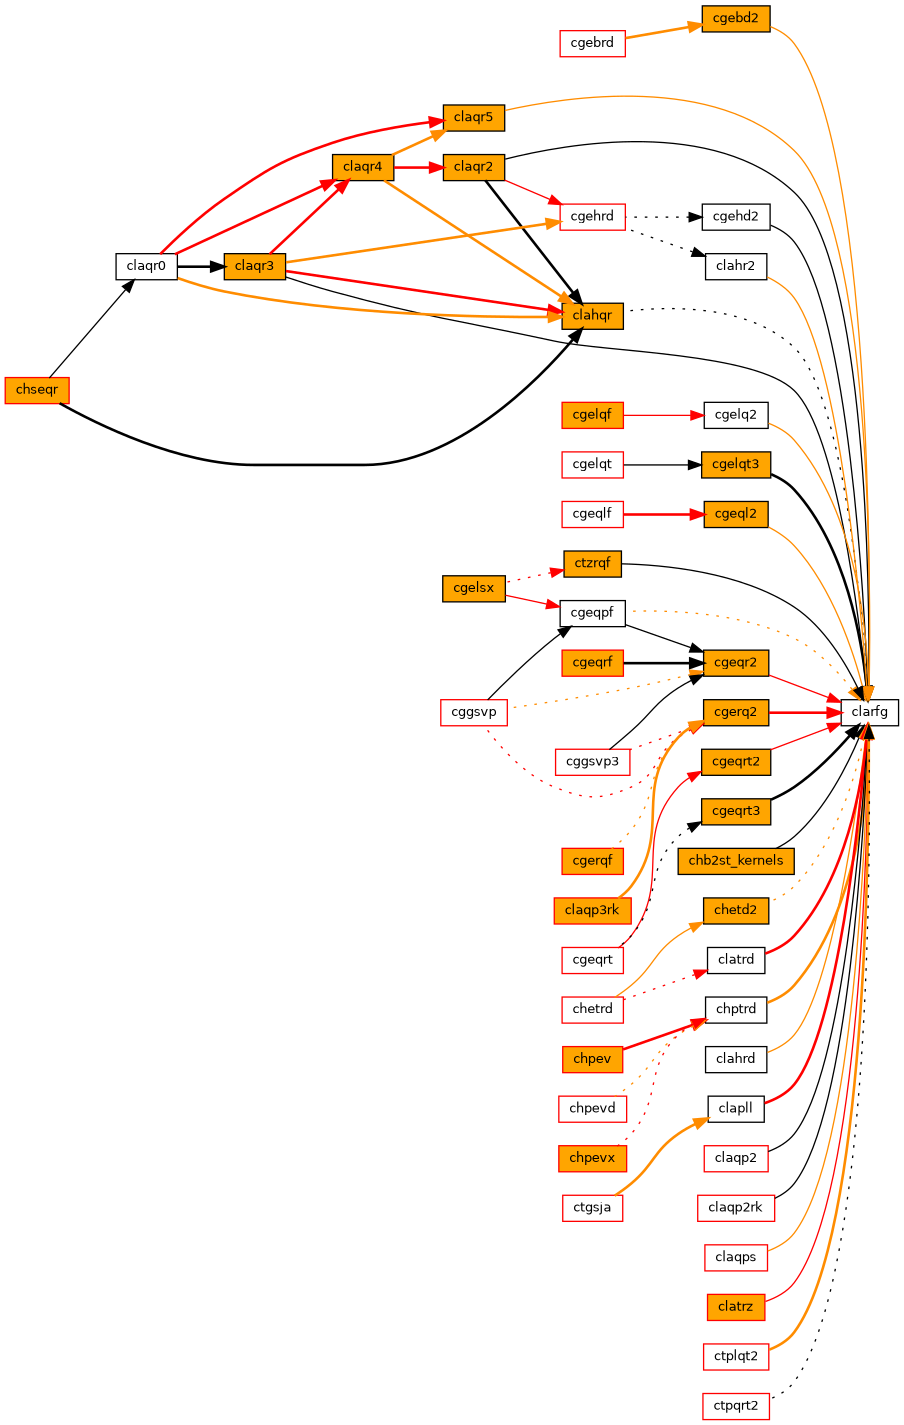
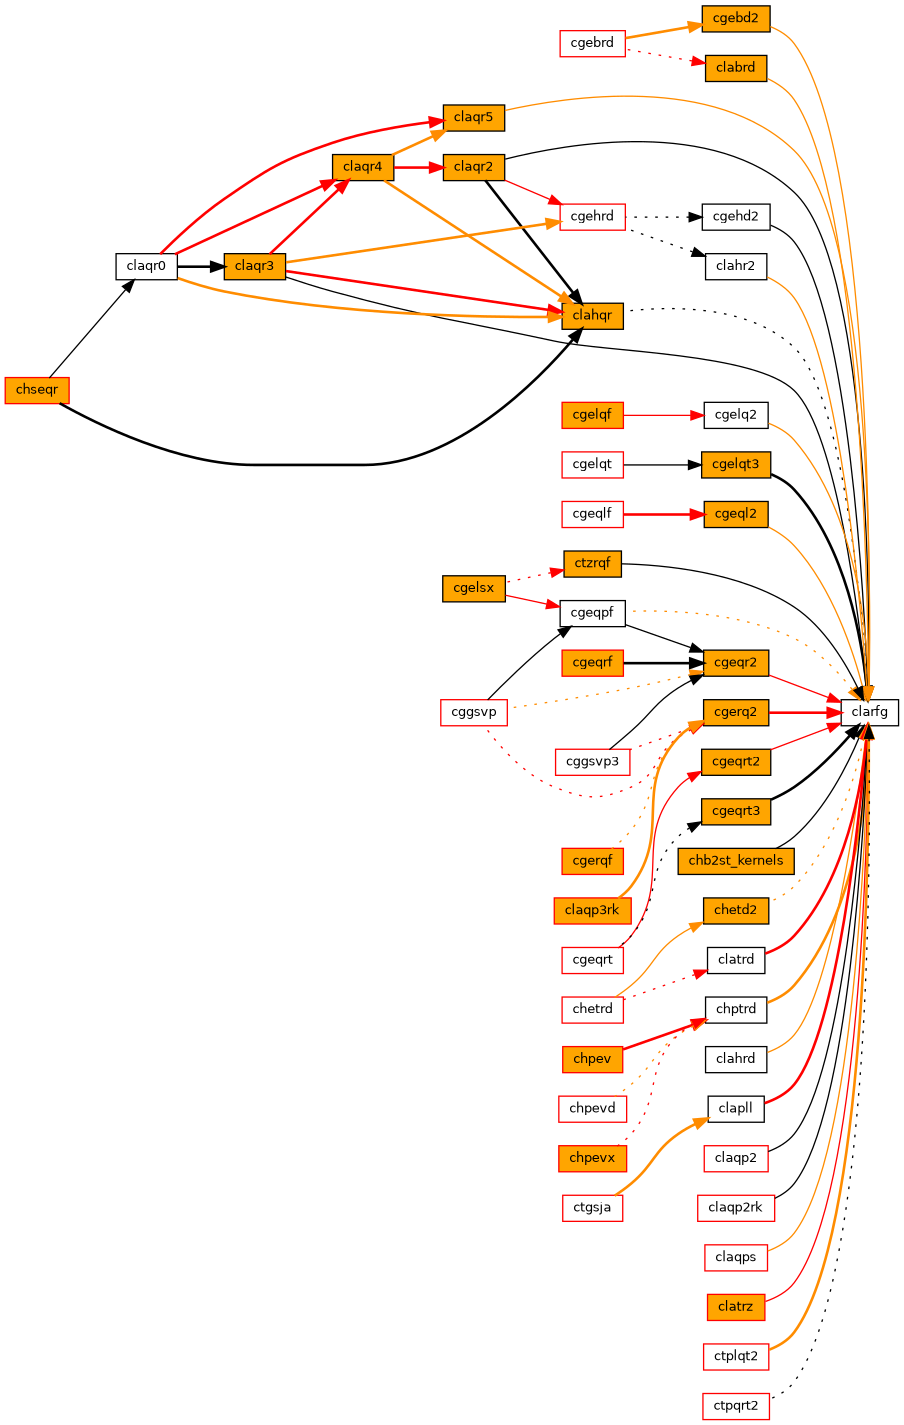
node "clabrd": added
